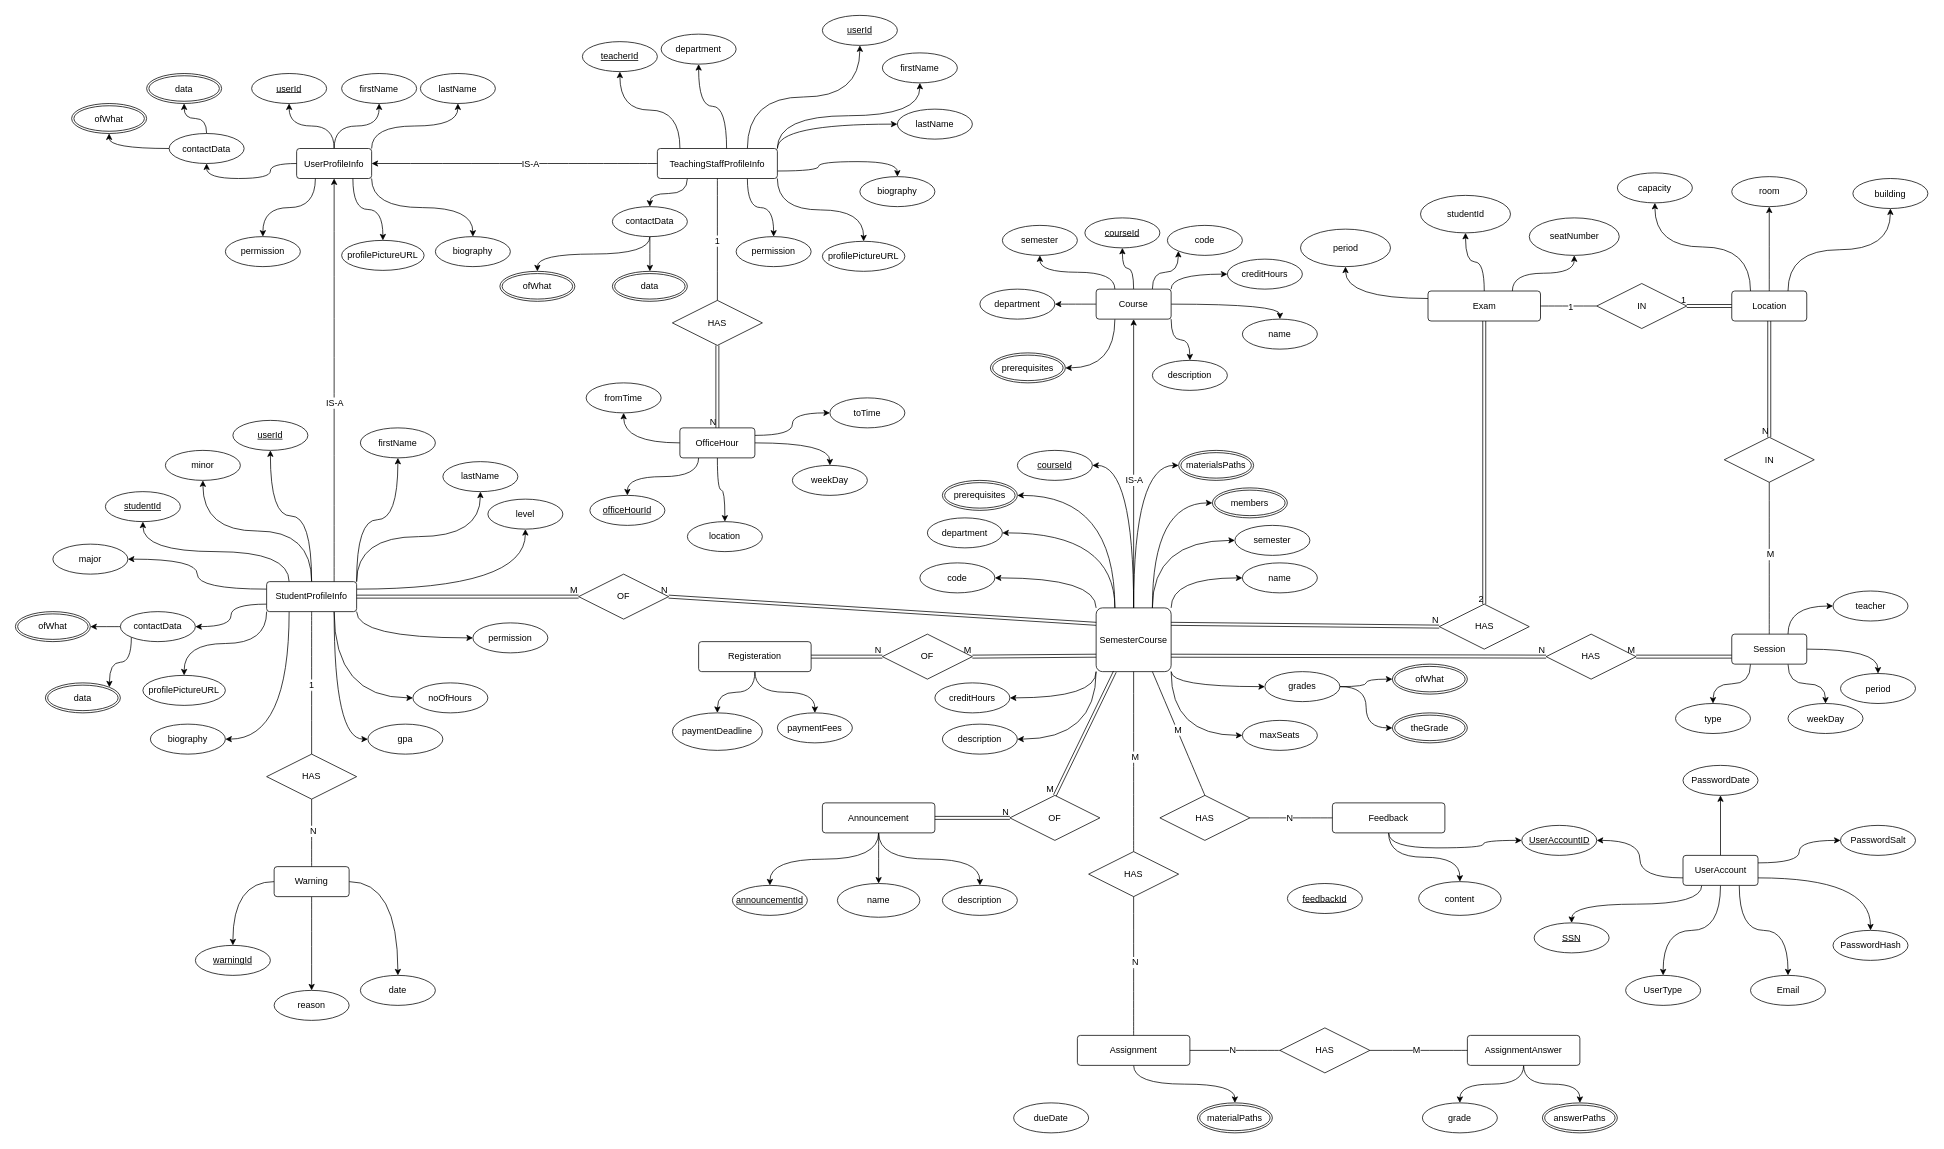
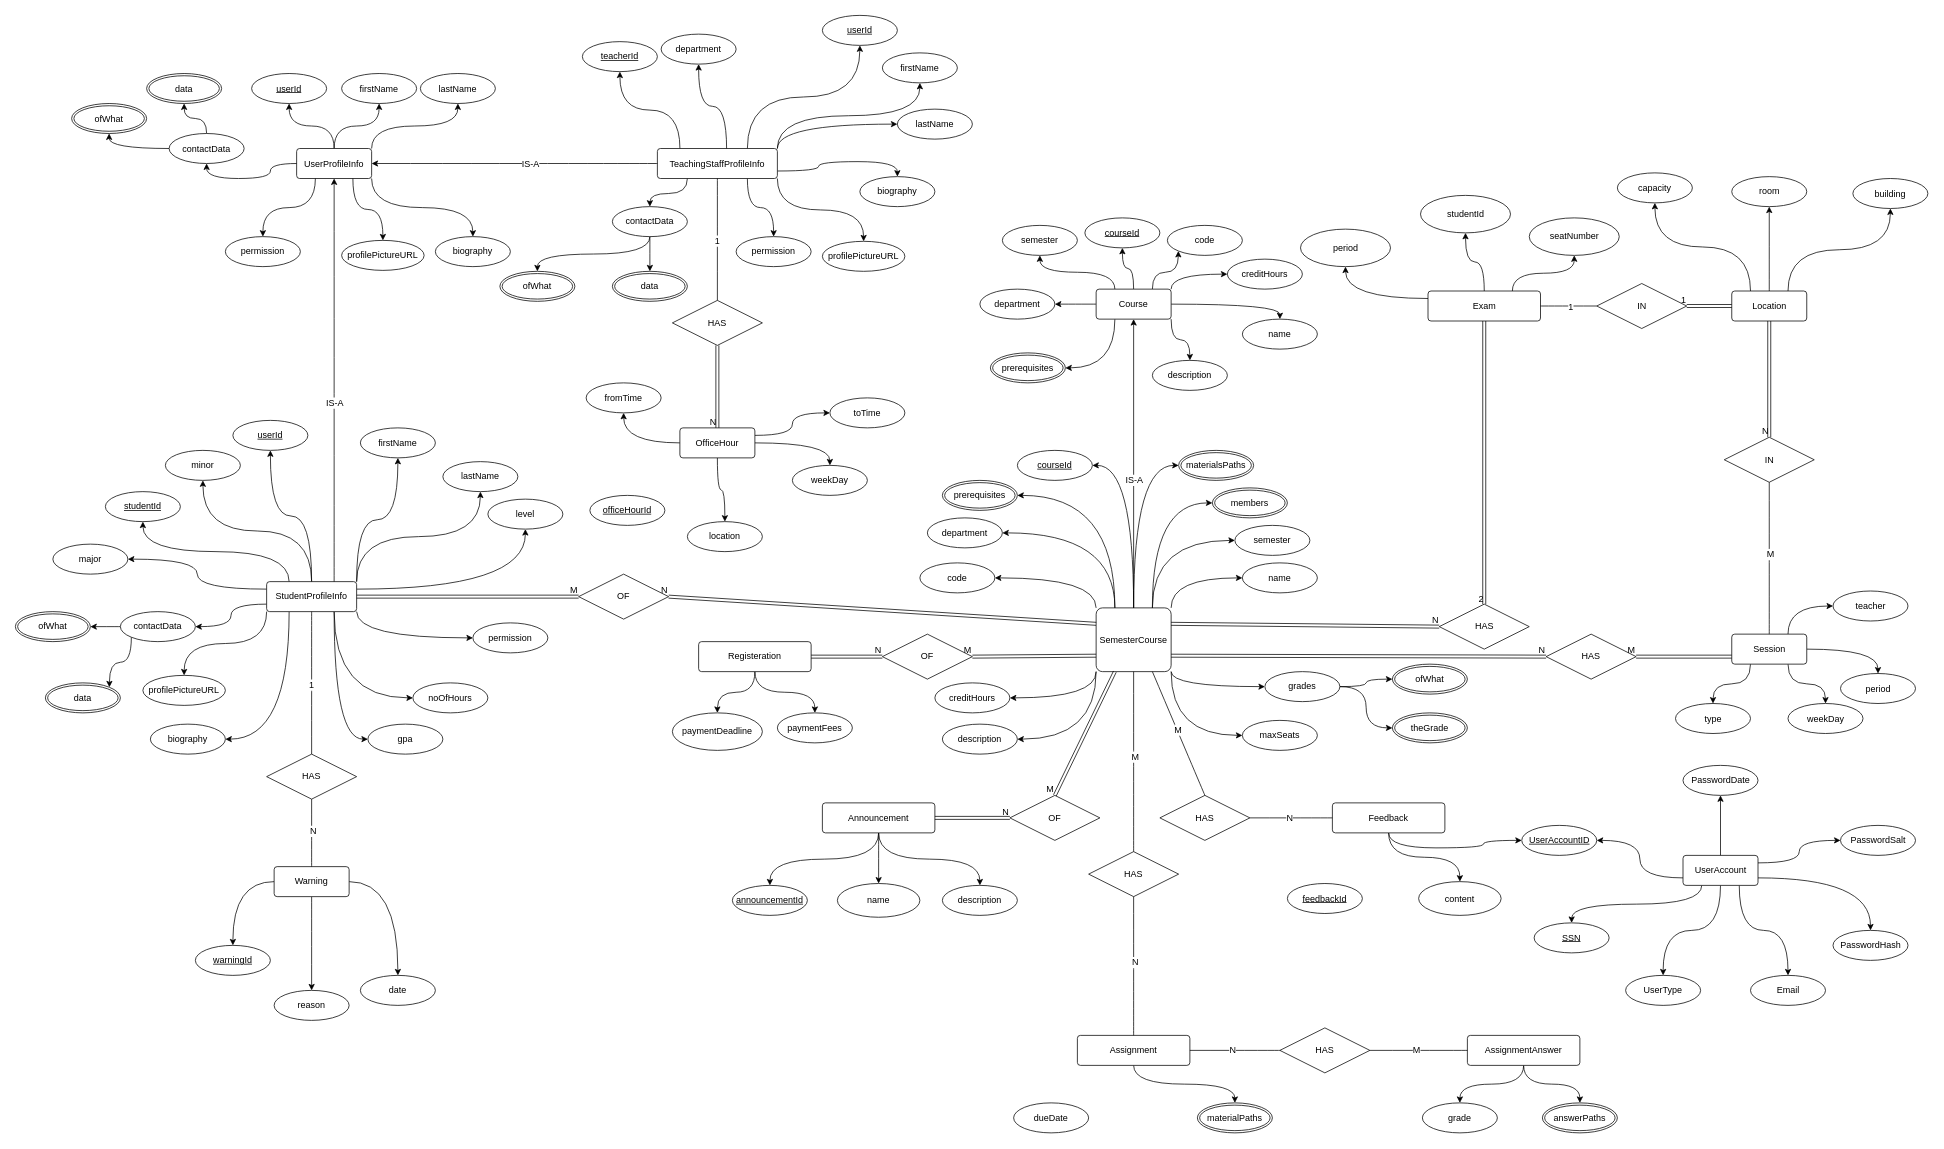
edge "OfficeHour" -> "officeHourId": removed
